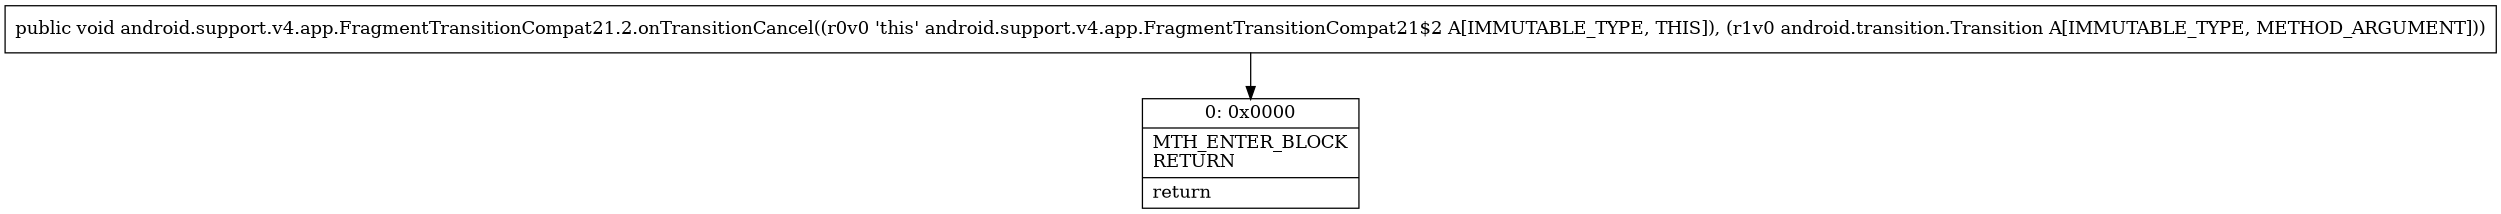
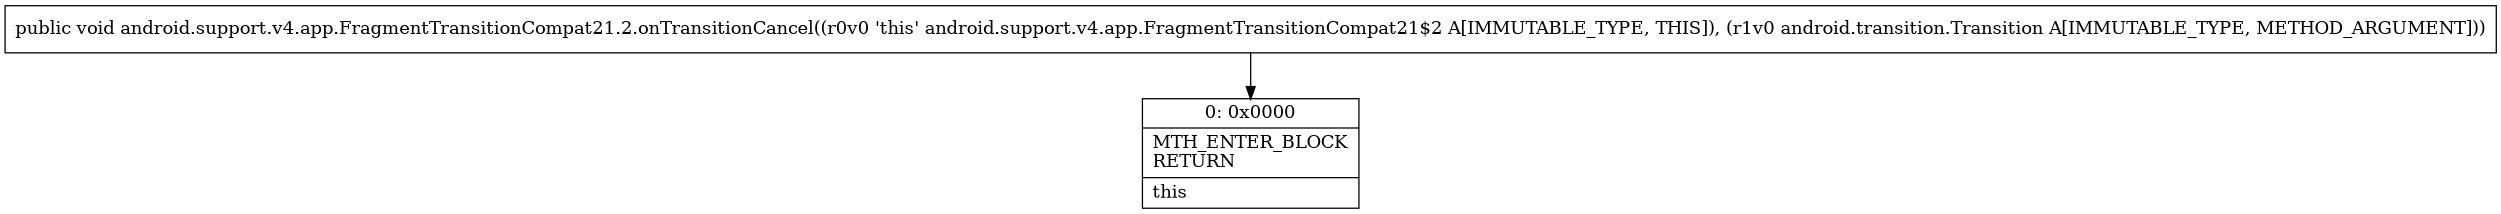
node "0: 0x0000": text "return" -> "this"
